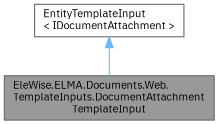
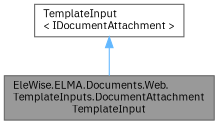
node "EntityTemplateInput < IDocumentAttachment >": label "EntityTemplateInput < IDocumentAttachment >" -> "TemplateInput < IDocumentAttachment >"
